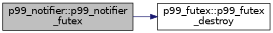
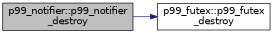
node "p99_notifier::p99_notifier _futex": label "p99_notifier::p99_notifier _futex" -> "p99_notifier::p99_notifier _destroy"
